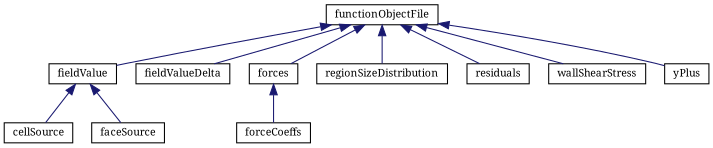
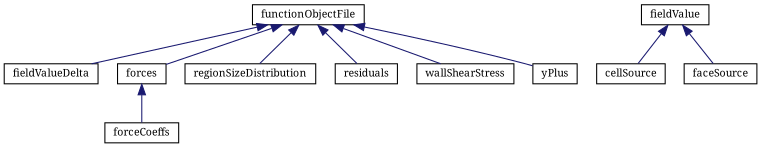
edge "fieldValue" -> "functionObjectFile": removed
